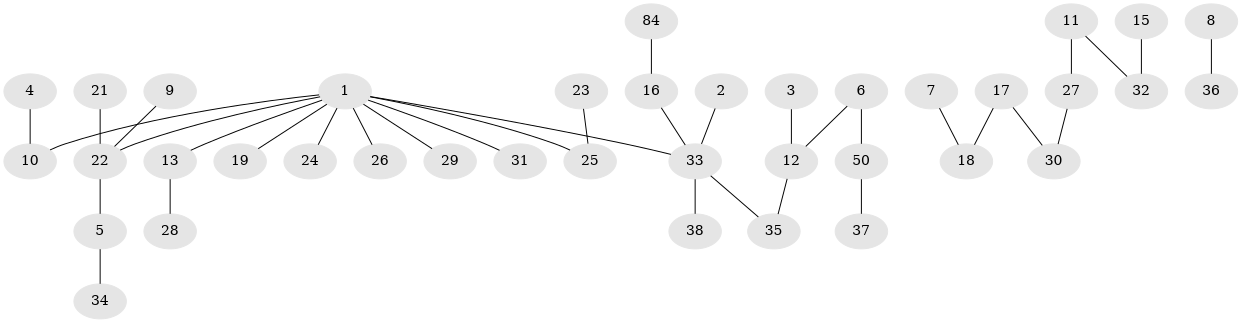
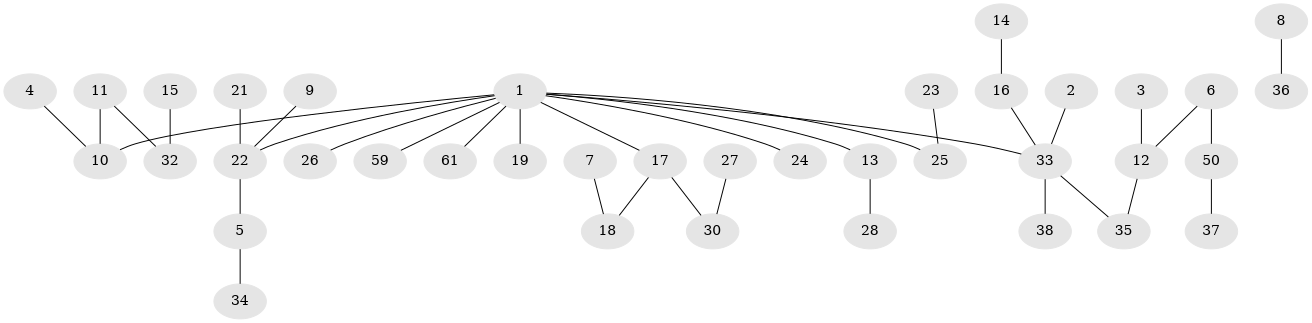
node "84": label "84" -> "14"
edge "11" -- "27": now "11" -- "10"
edge "1" -- "17": added
node "29": label "29" -> "59"
node "31": label "31" -> "61"
